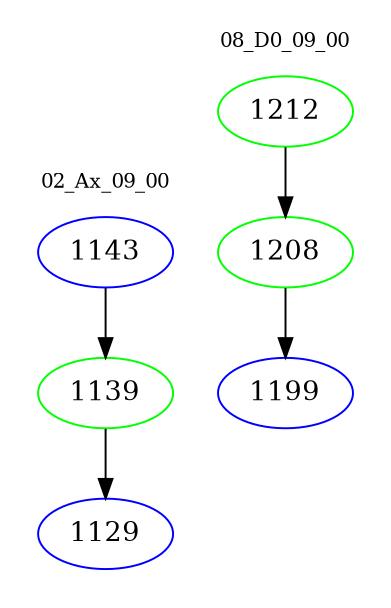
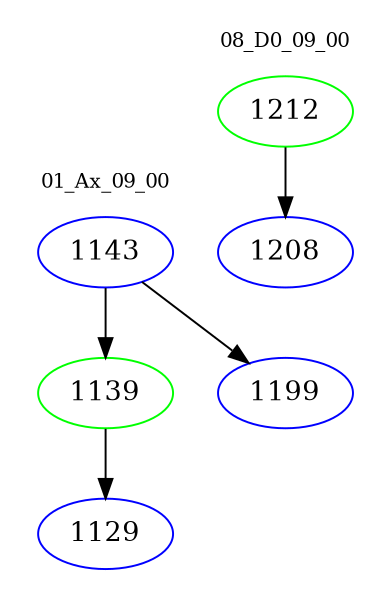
cluster "02_Ax_09_00": label "02_Ax_09_00" -> "01_Ax_09_00"
node "1208": color green -> blue
edge "1208" -> "1199": now "1143" -> "1199"
